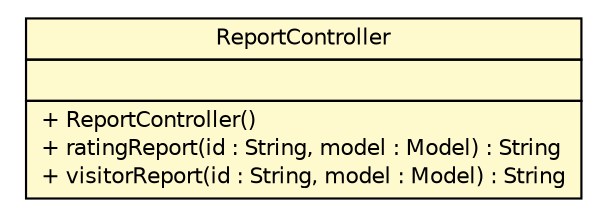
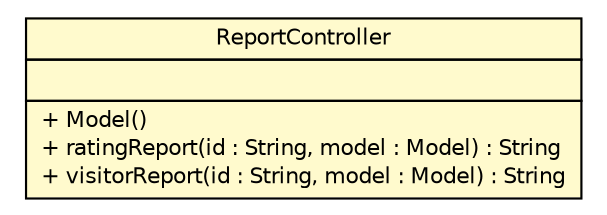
node "ReportController": text "+ ReportController()" -> "+ Model()"
